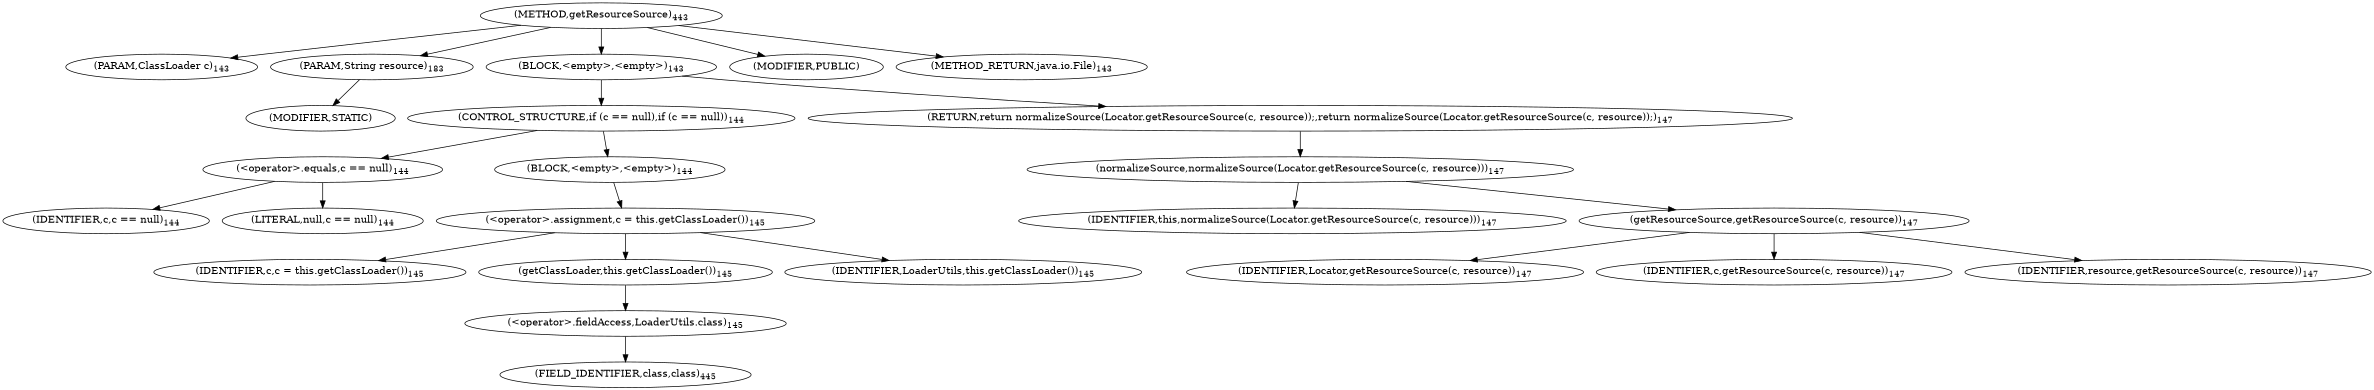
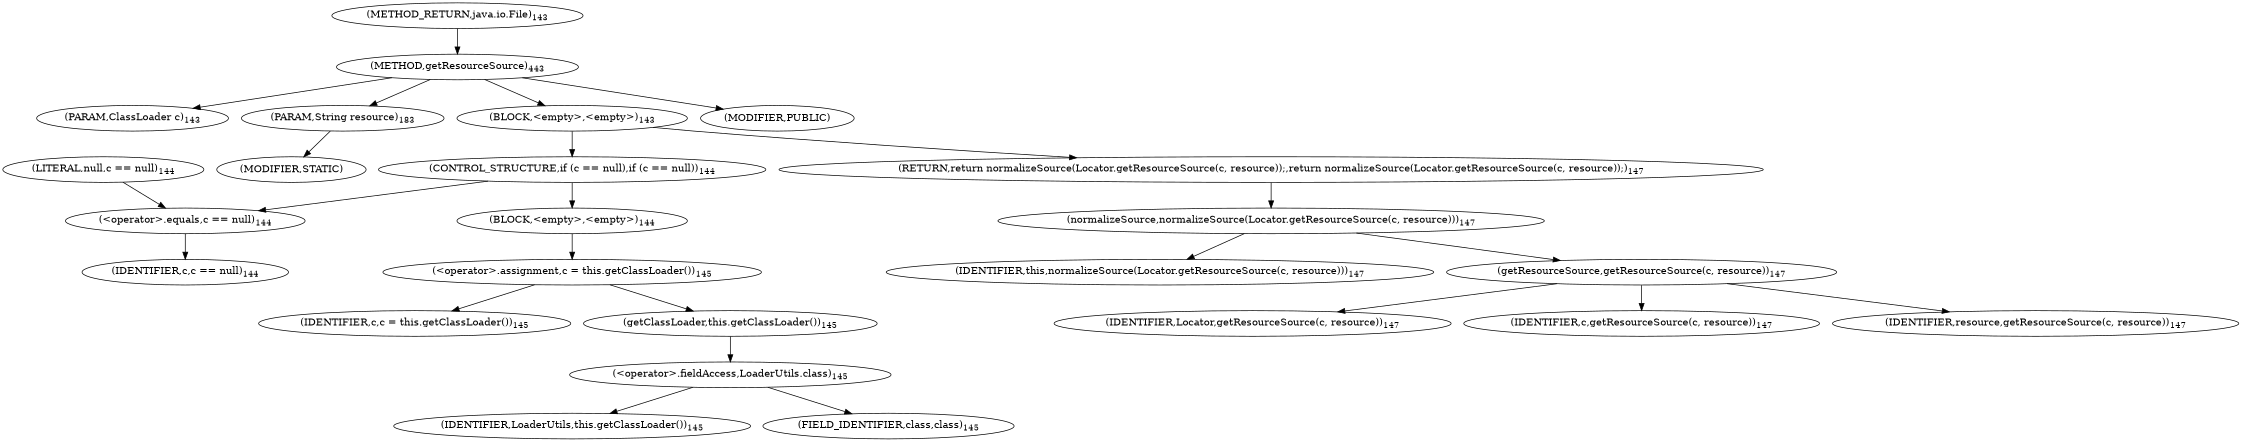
edge "(METHOD,getResourceSource)" -> "(METHOD_RETURN,java.io.File)": reversed
edge "(<operator>.equals,c == null)" -> "(LITERAL,null,c == null)": reversed
edge "(<operator>.assignment,c = this.getClassLoader())" -> "(IDENTIFIER,LoaderUtils,this.getClassLoader())": now "(<operator>.fieldAccess,LoaderUtils.class)" -> "(IDENTIFIER,LoaderUtils,this.getClassLoader())"
node "(FIELD_IDENTIFIER,class,class)": text "445" -> "145"
